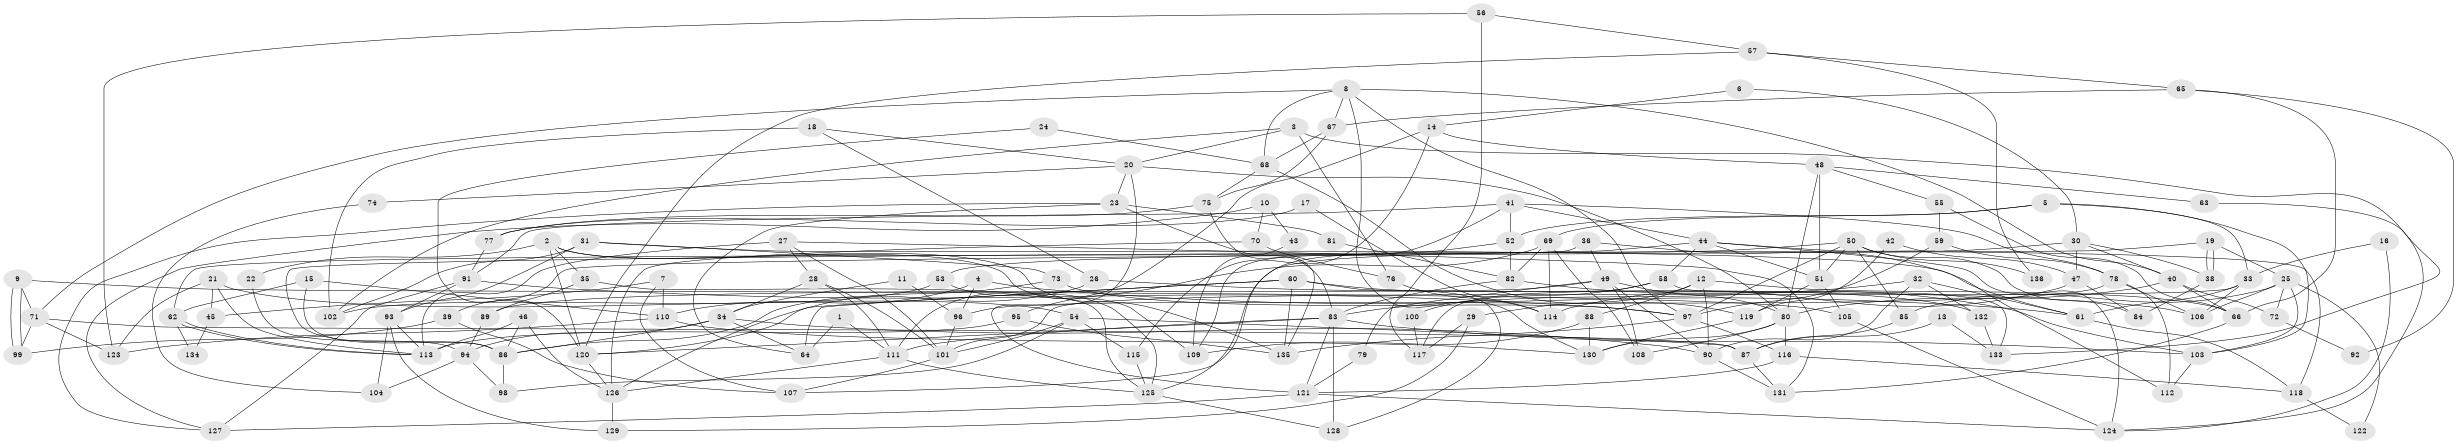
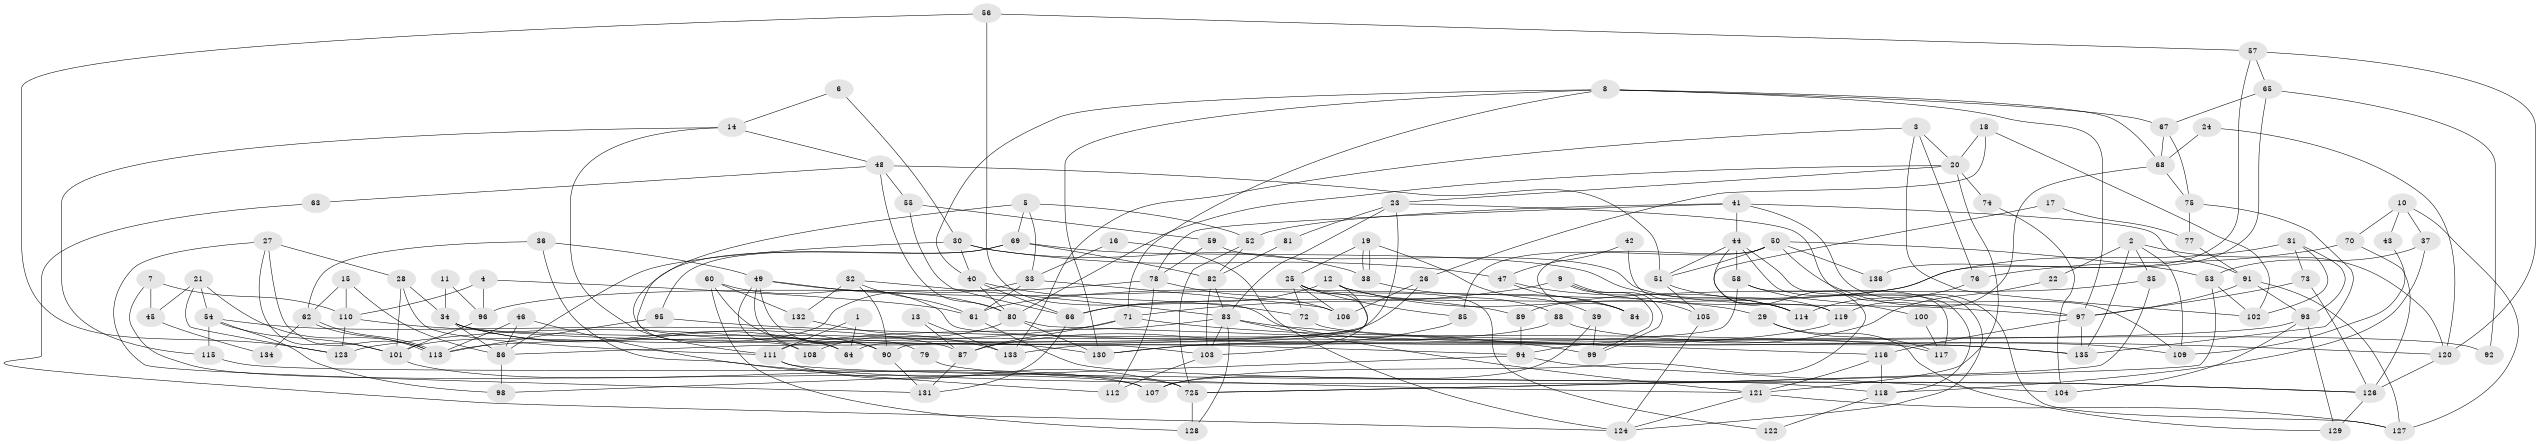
node "37": added
edge "60" -- "120": removed
node "125": label "125" -> "725"
